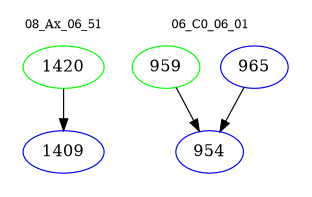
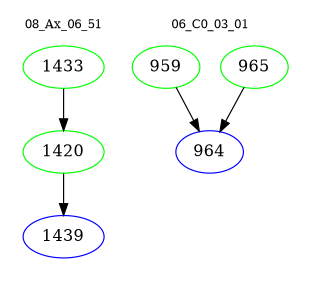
cluster "06_C0_06_01": label "06_C0_06_01" -> "06_C0_03_01"
node "1433": added
node "965": color blue -> green
node "1409": label "1409" -> "1439"
node "954": label "954" -> "964"
